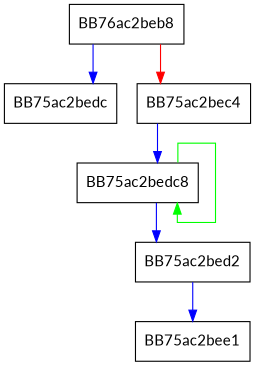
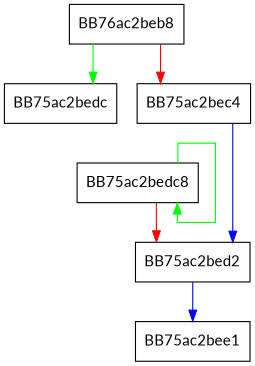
edge "BB76ac2beb8" -> "BB75ac2bedc": color blue -> green
edge "BB75ac2bec4" -> "BB75ac2bedc8": now "BB75ac2bec4" -> "BB75ac2bed2"
edge "BB75ac2bedc8" -> "BB75ac2bed2": color blue -> red
